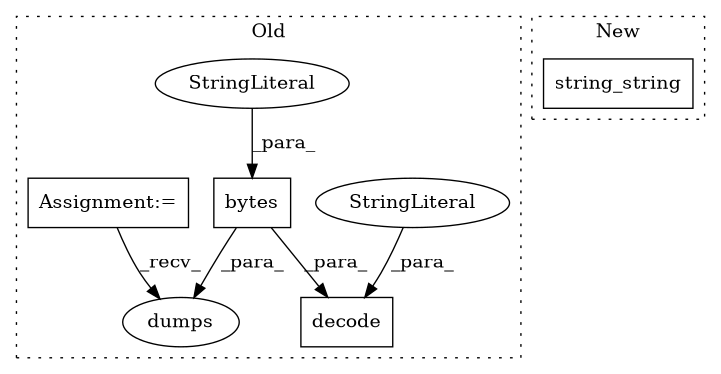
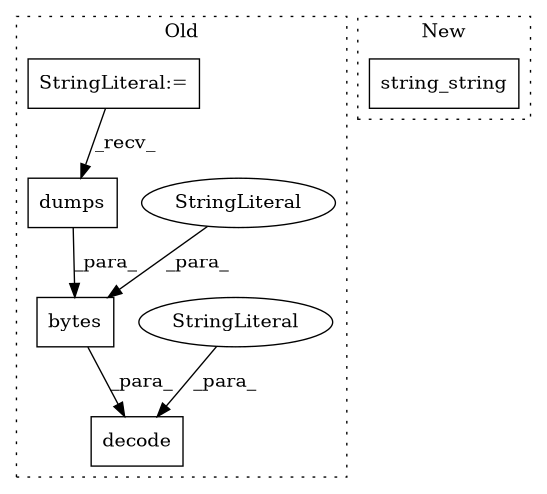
node "Assignment:=": label "Assignment:=" -> "StringLiteral:="
edge "bytes" -> "dumps": reversed
node "dumps": shape ellipse -> box
